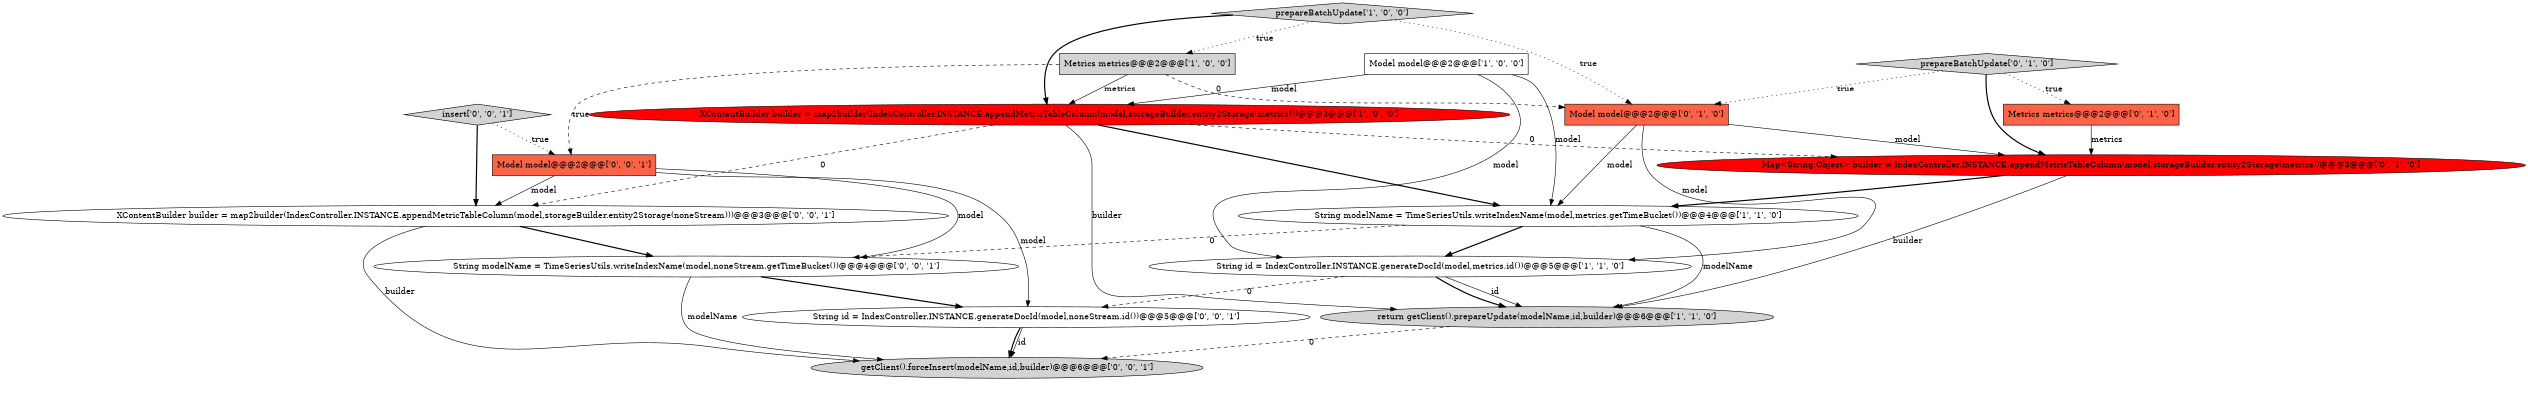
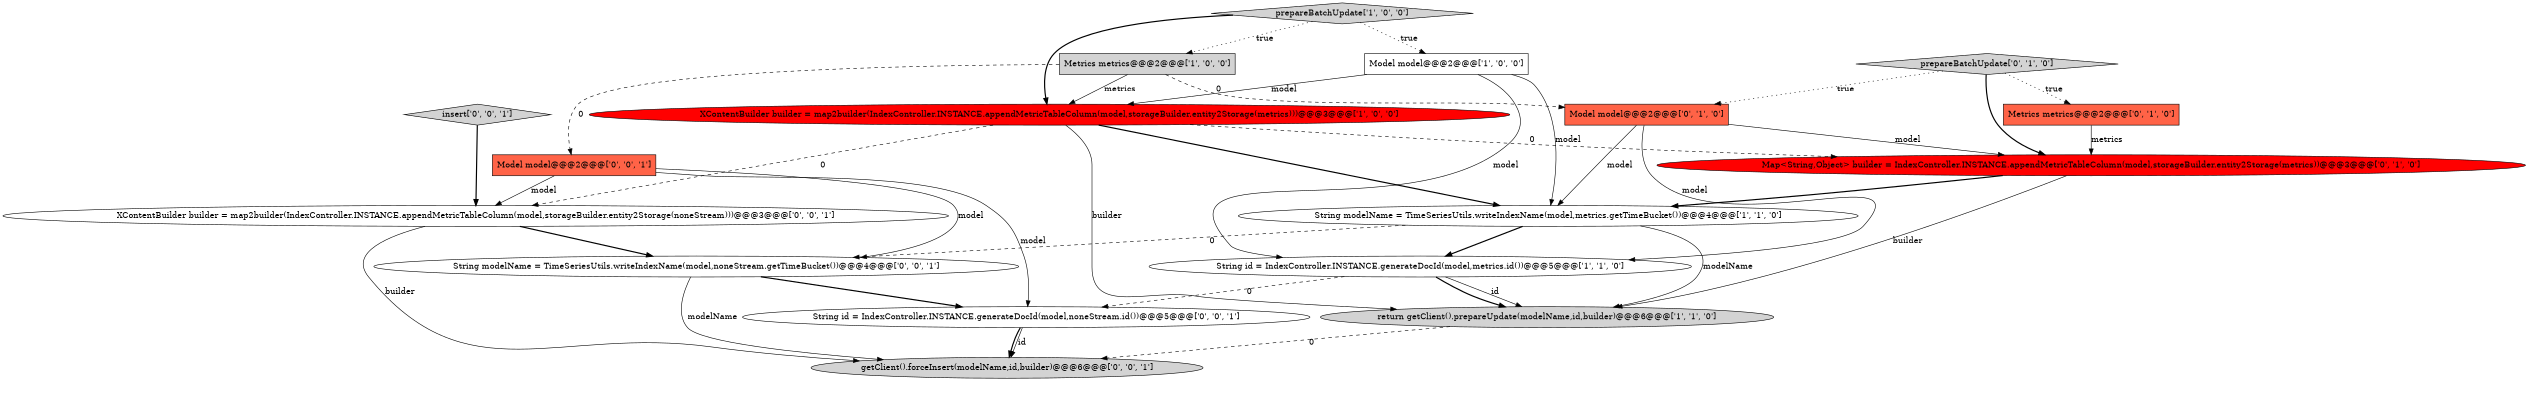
edge "prepareBatchUpdate['1', '0', '0']" -> "Model model@@@2@@@['0', '1', '0']": now "prepareBatchUpdate['1', '0', '0']" -> "Model model@@@2@@@['1', '0', '0']"
edge "Metrics metrics@@@2@@@['1', '0', '0']" -> "Model model@@@2@@@['0', '0', '1']": label "true" -> "0"
edge "insert['0', '0', '1']" -> "Model model@@@2@@@['0', '0', '1']": removed, label "true"
